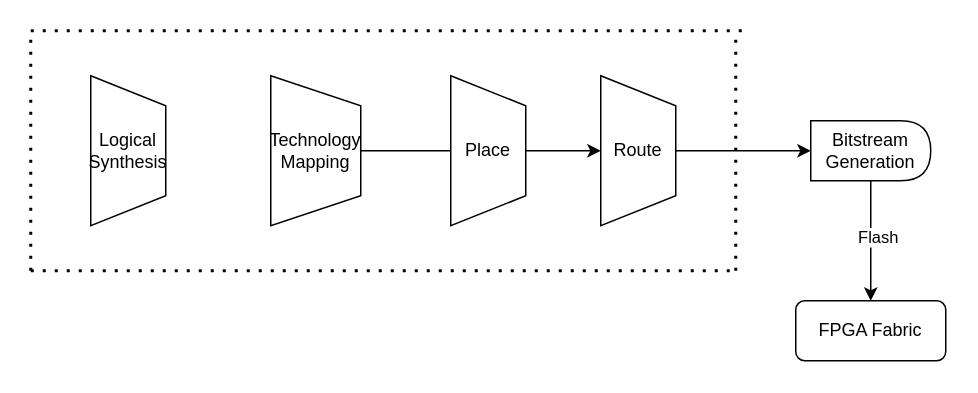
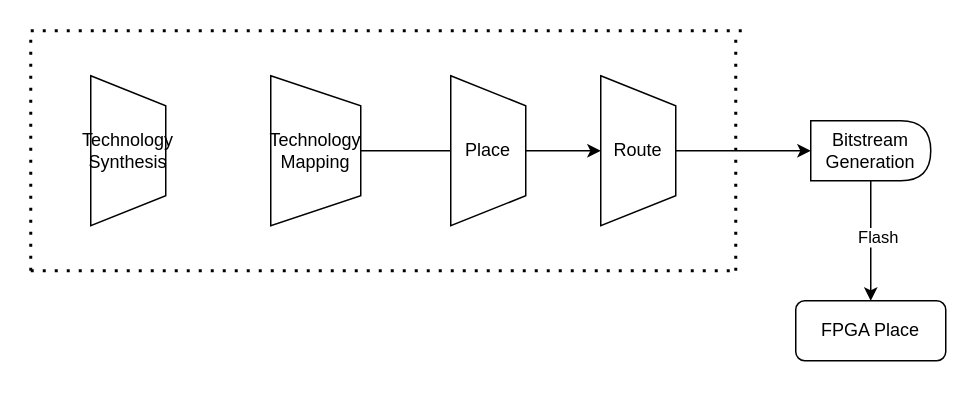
node "Logical Synthesis": label "Logical Synthesis" -> "Technology Synthesis"
node "FPGA Fabric": label "FPGA Fabric" -> "FPGA Place"
